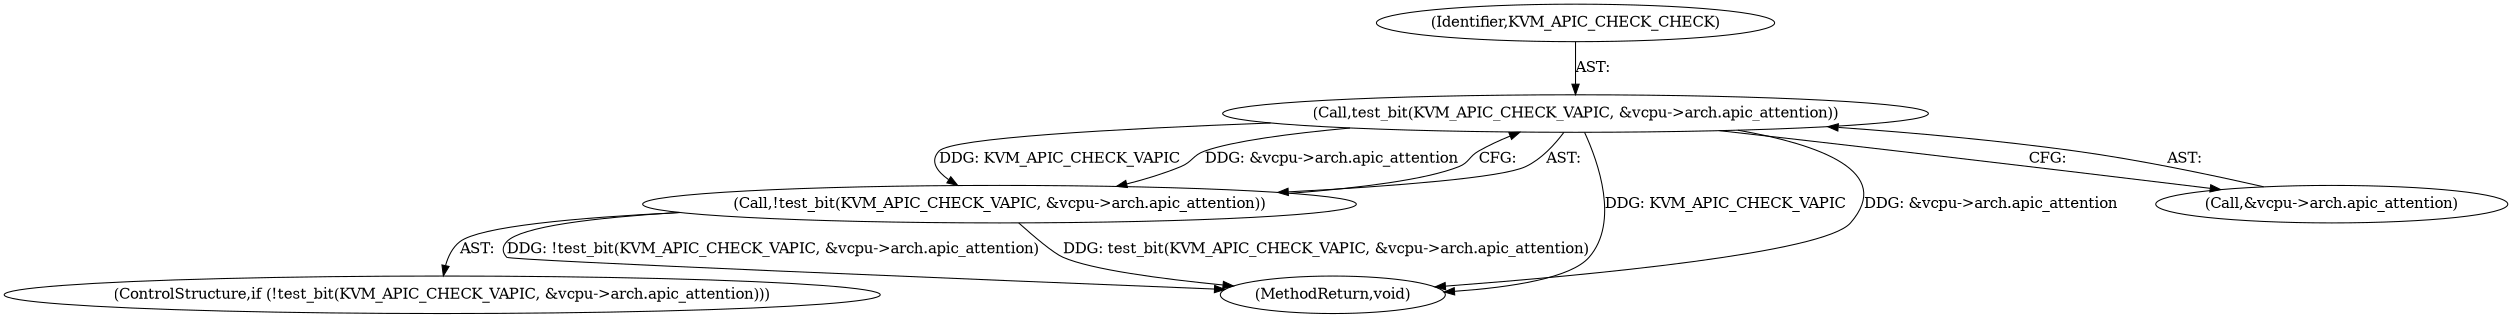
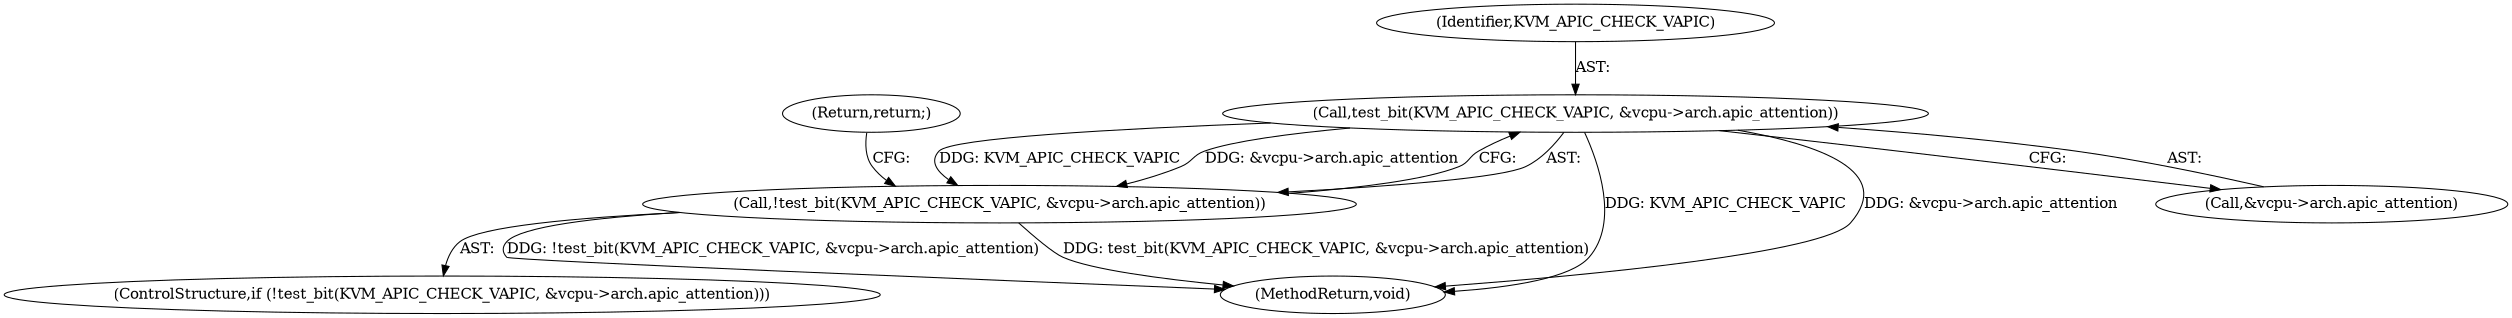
node "(Identifier,KVM_APIC_CHECK_CHECK)": label "(Identifier,KVM_APIC_CHECK_CHECK)" -> "(Identifier,KVM_APIC_CHECK_VAPIC)"
node "(Return,return;)": added
